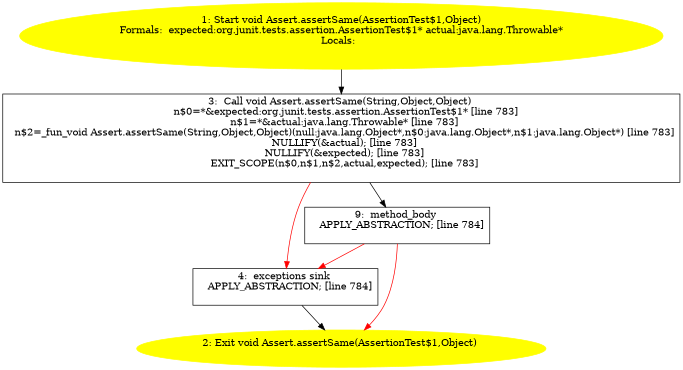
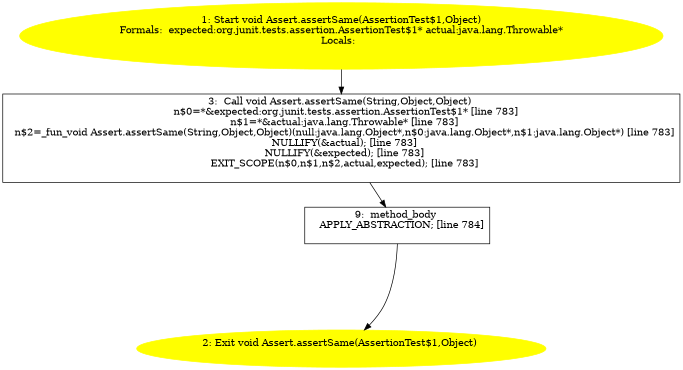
node "4:  exceptions sink APPLY_ABSTRACTION; [line 784]": removed
edge "9:  method_body APPLY_ABSTRACTION; [line 784]" -> "2: Exit void Assert.assertSame(AssertionTest$1,Object)": color red -> black
